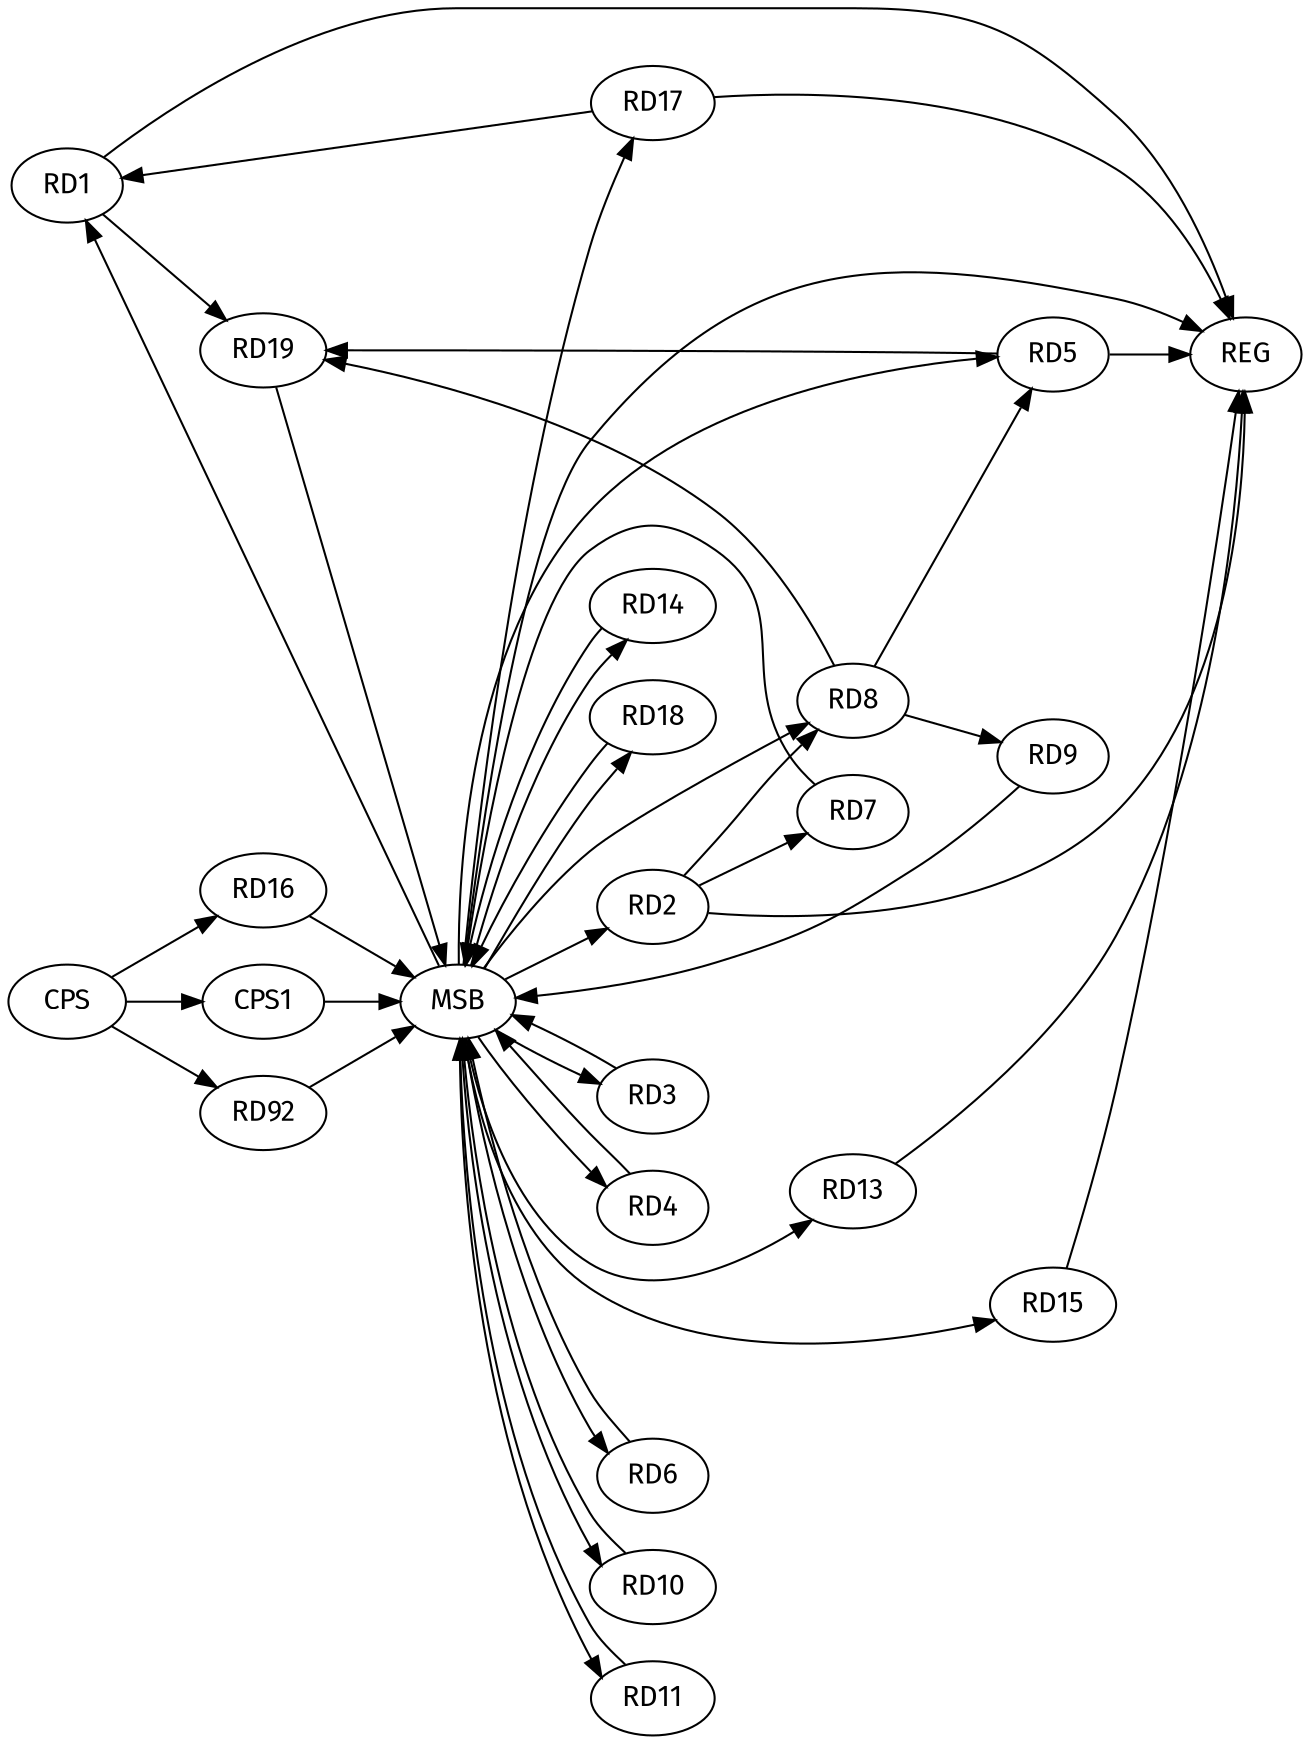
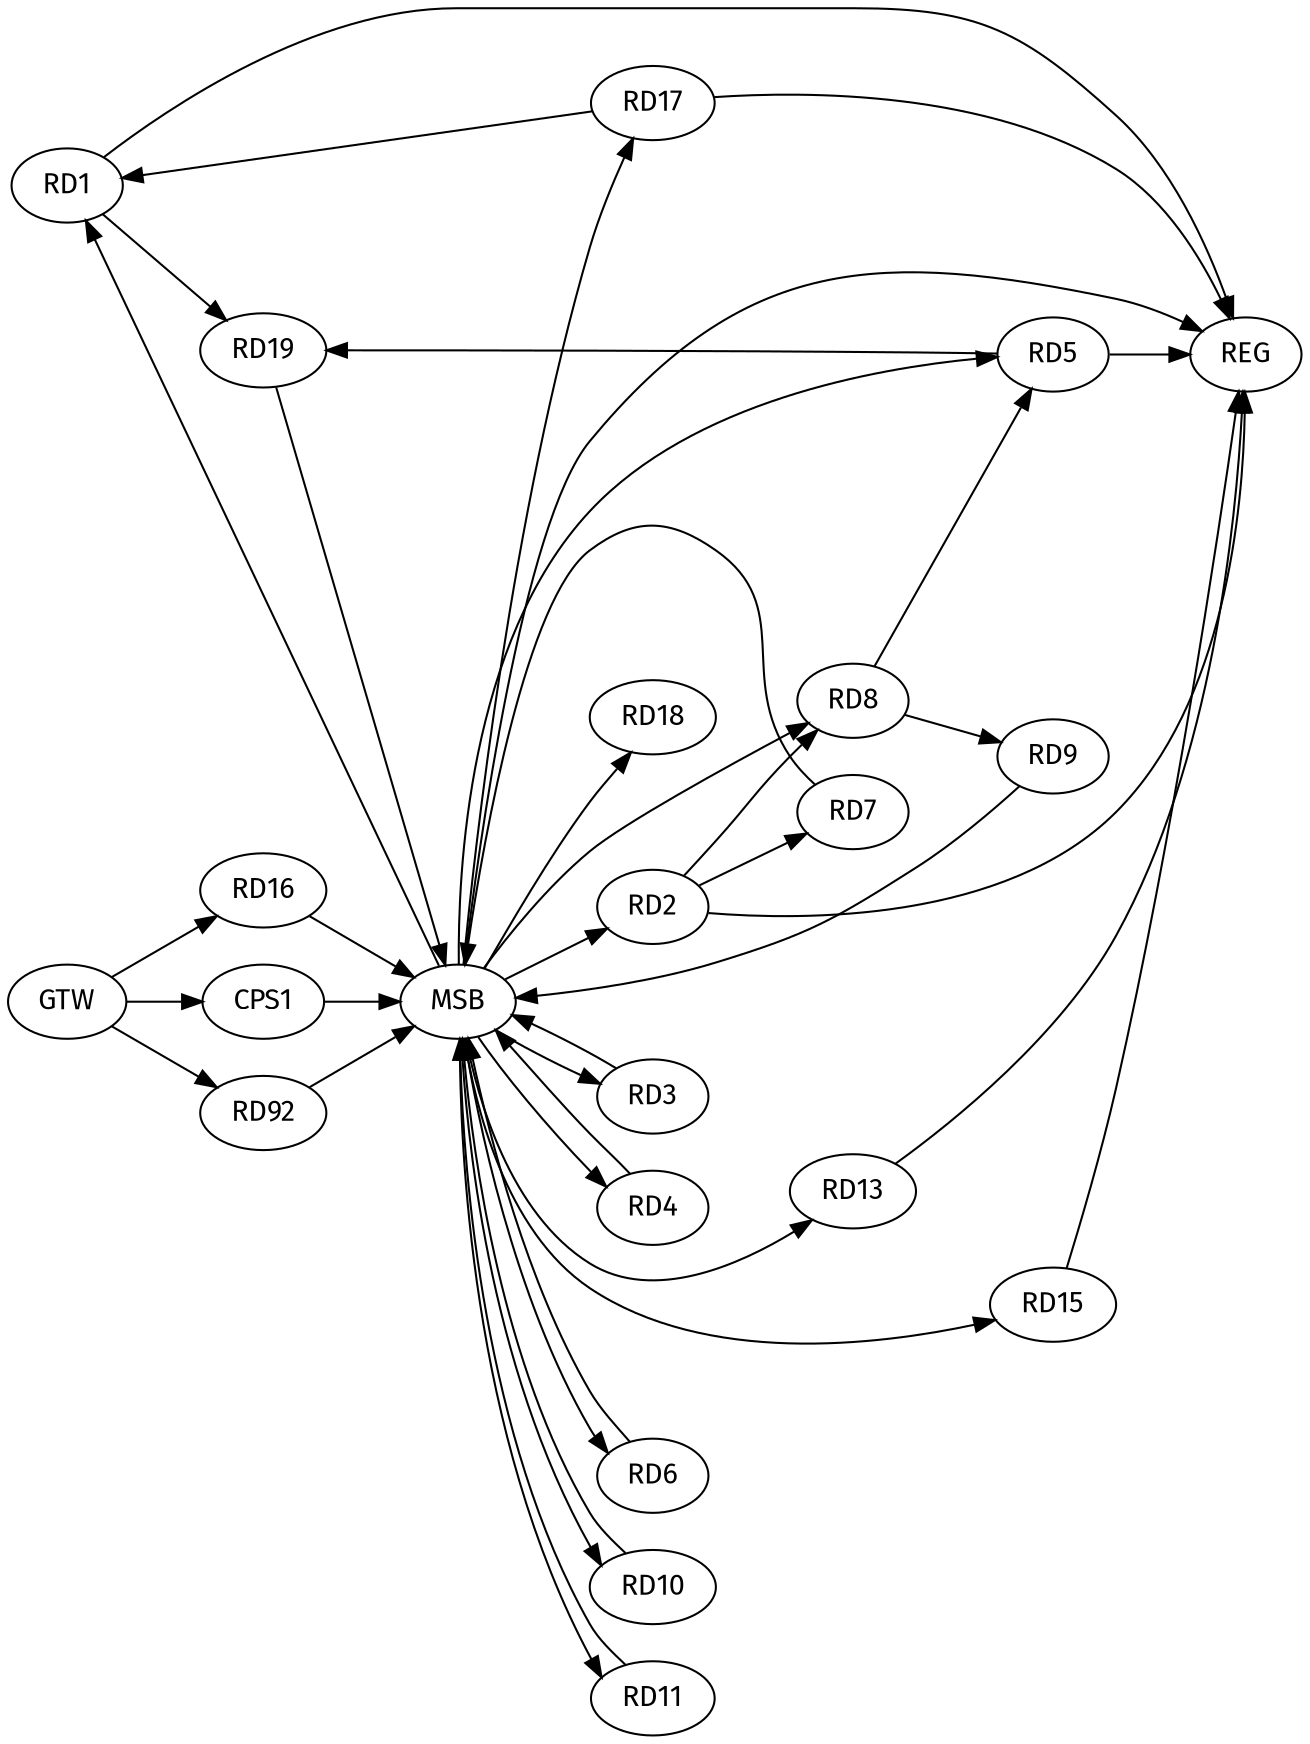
edge "RD8" -> "RD19": removed
node "RD14": removed
edge "RD18" -> "MSB": removed
node "CPS": label "CPS" -> "GTW"
